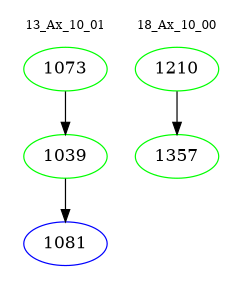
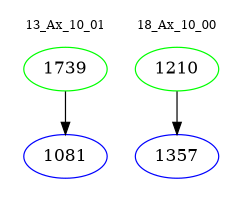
node "1073": removed
node "1039": label "1039" -> "1739"
node "1357": color green -> blue
